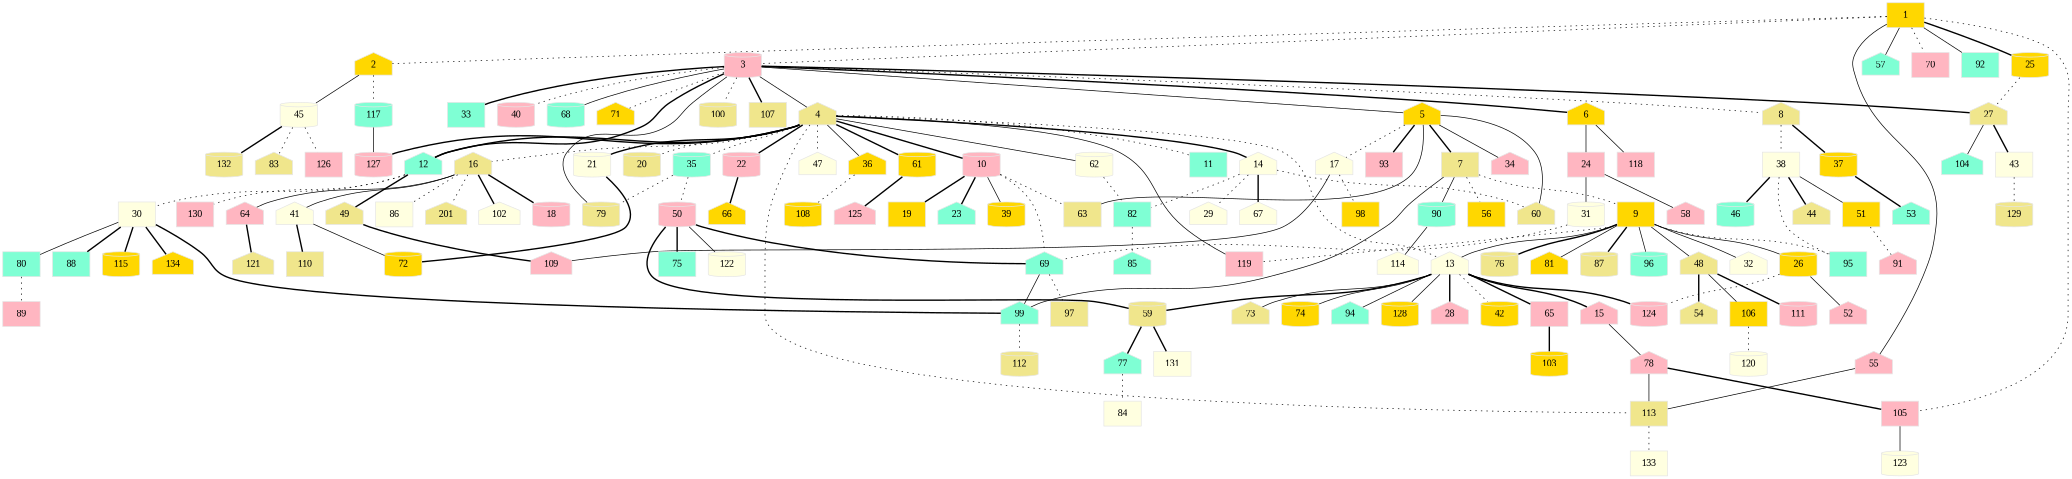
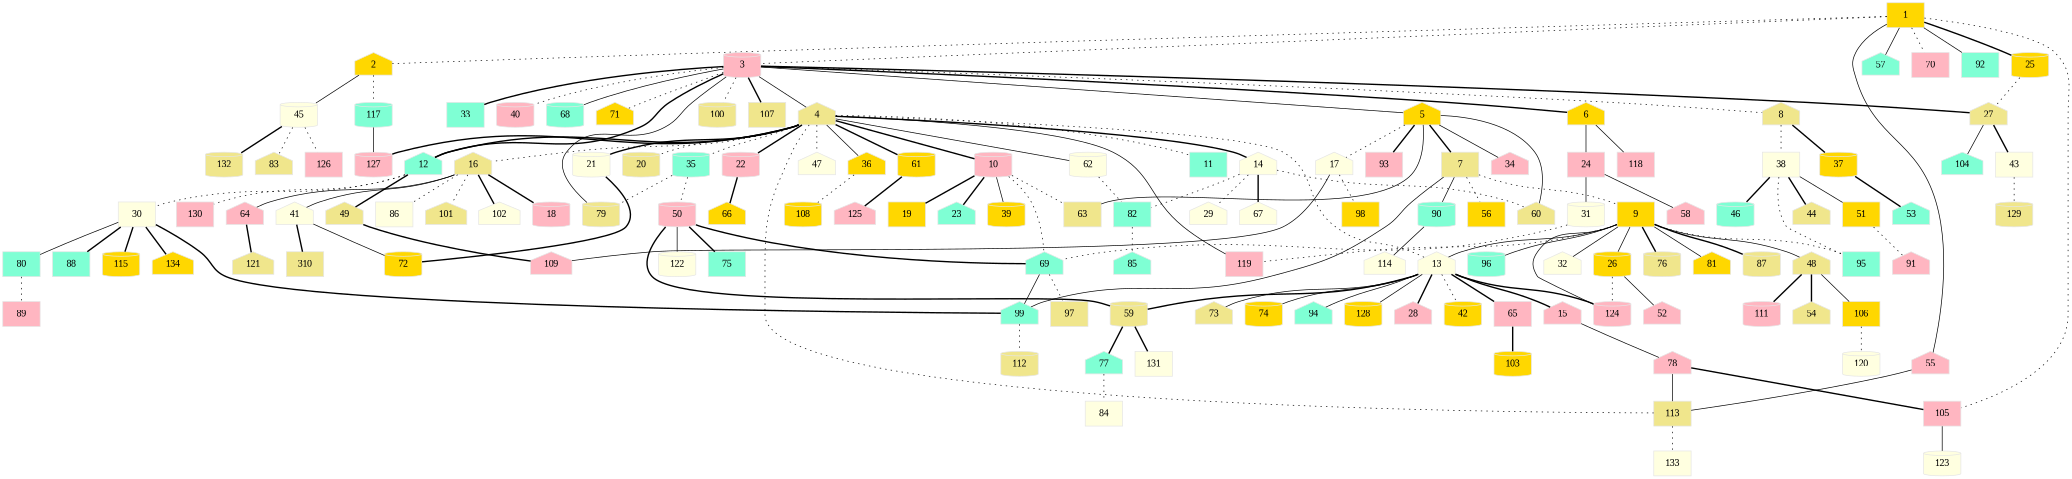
node "201": label "201" -> "101"
edge "9" -- "124": added
node "110": label "110" -> "310"
